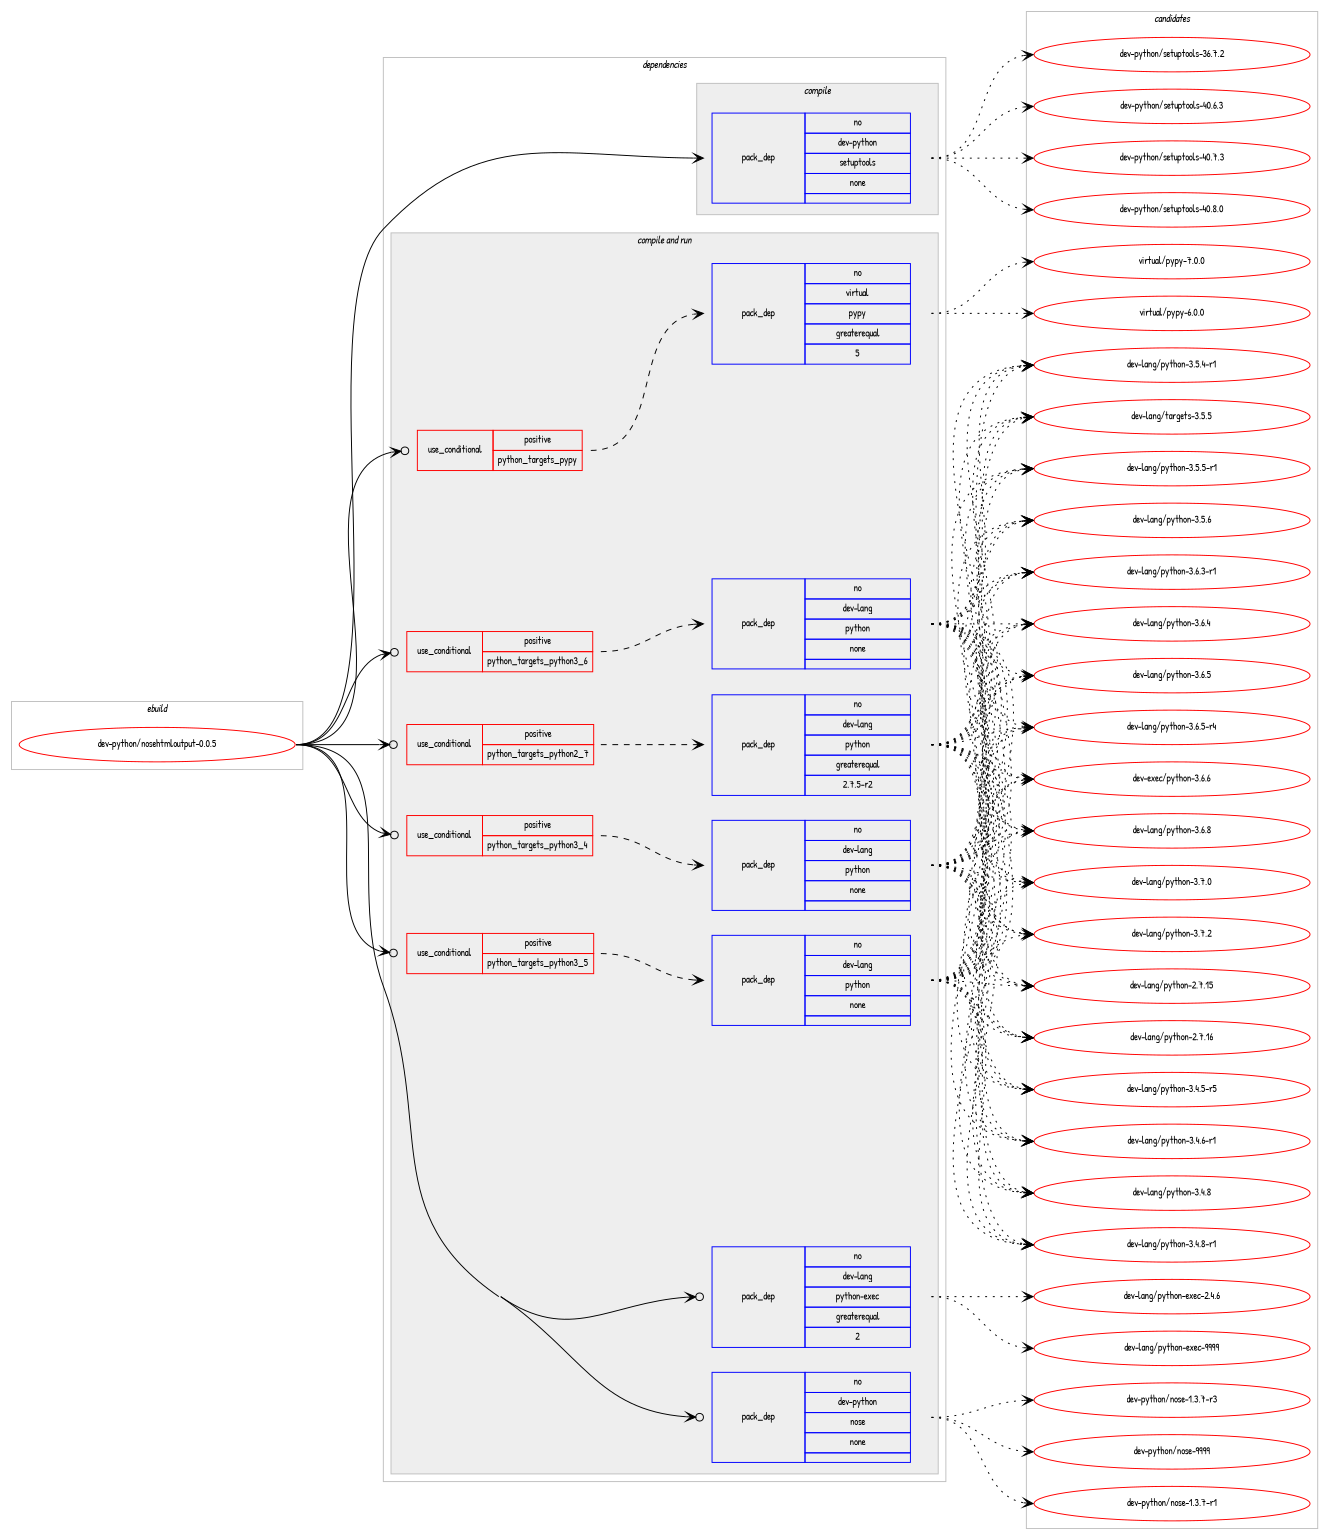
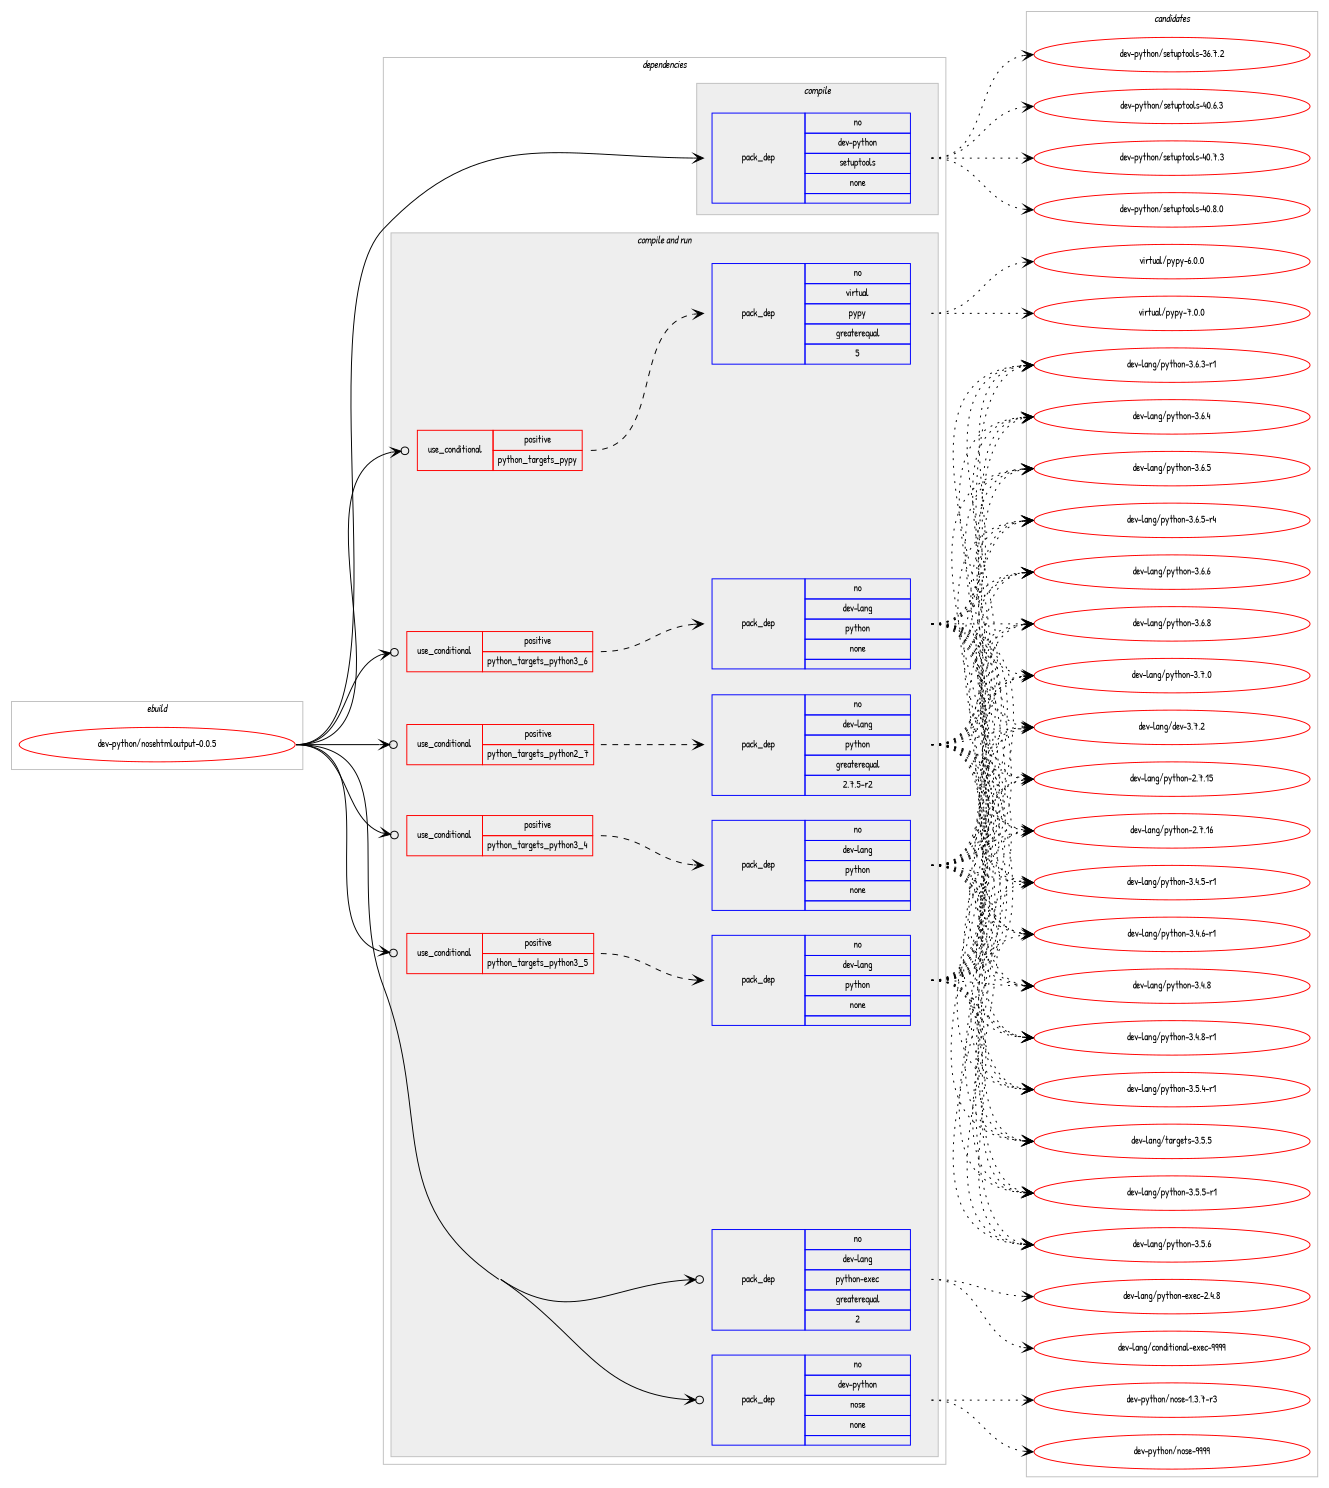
node "dev-exec/python-3.6.6": label "dev-exec/python-3.6.6" -> "dev-lang/python-3.6.6"
node "dev-lang/python-3.7.2": label "dev-lang/python-3.7.2" -> "dev-lang/dev-3.7.2"
node "dev-lang/python-3.4.5-r5": label "dev-lang/python-3.4.5-r5" -> "dev-lang/python-3.4.5-r1"
node "dev-lang/python-exec-2.4.6": label "dev-lang/python-exec-2.4.6" -> "dev-lang/python-exec-2.4.8"
node "dev-lang/python-exec-9999": label "dev-lang/python-exec-9999" -> "dev-lang/conditional-exec-9999"
node "dev-python/nose-1.3.7-r1": removed
